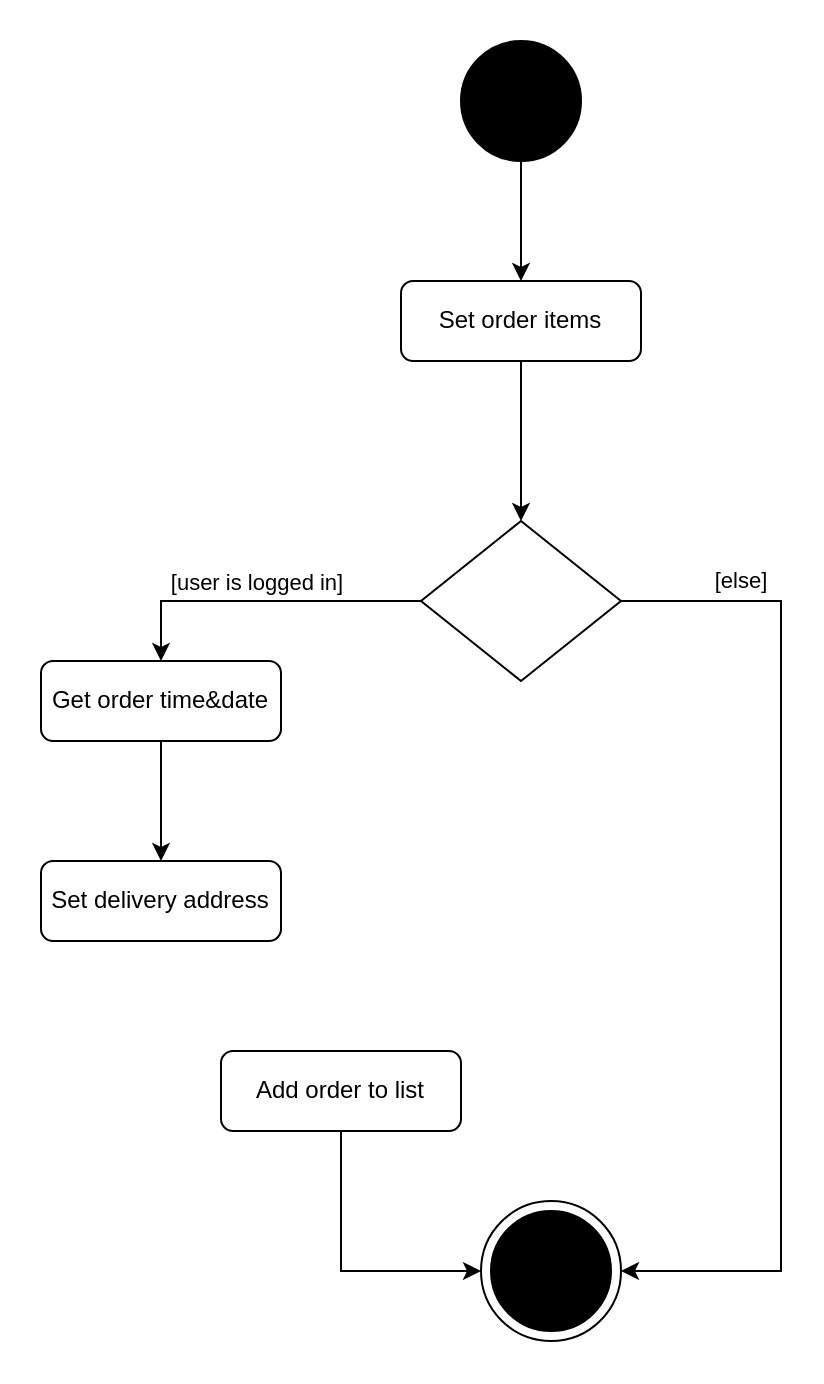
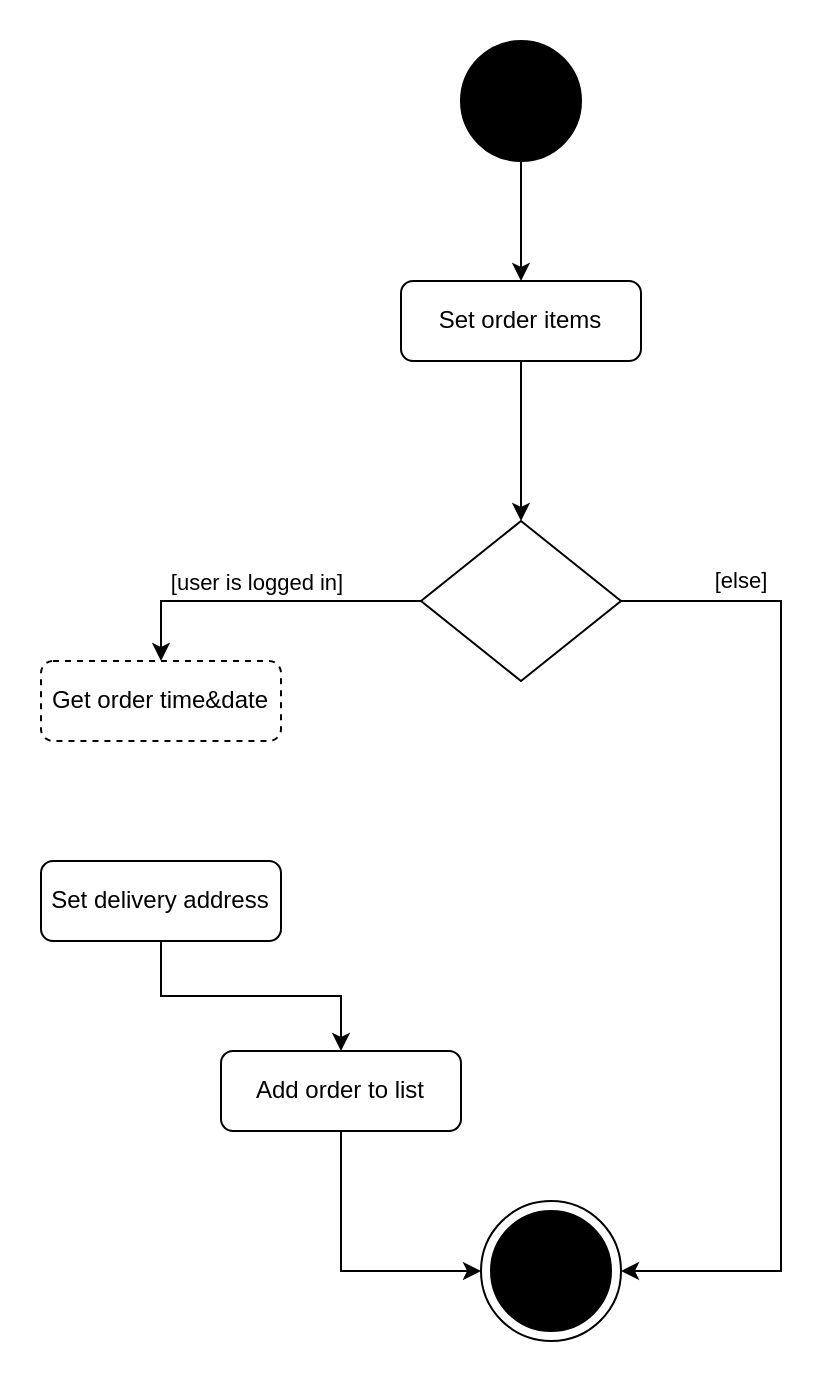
node "Get order time&date": style solid -> dashed
edge "Get order time&date" -> "Set delivery address": removed
edge "Set delivery address" -> "Add order to list": added
